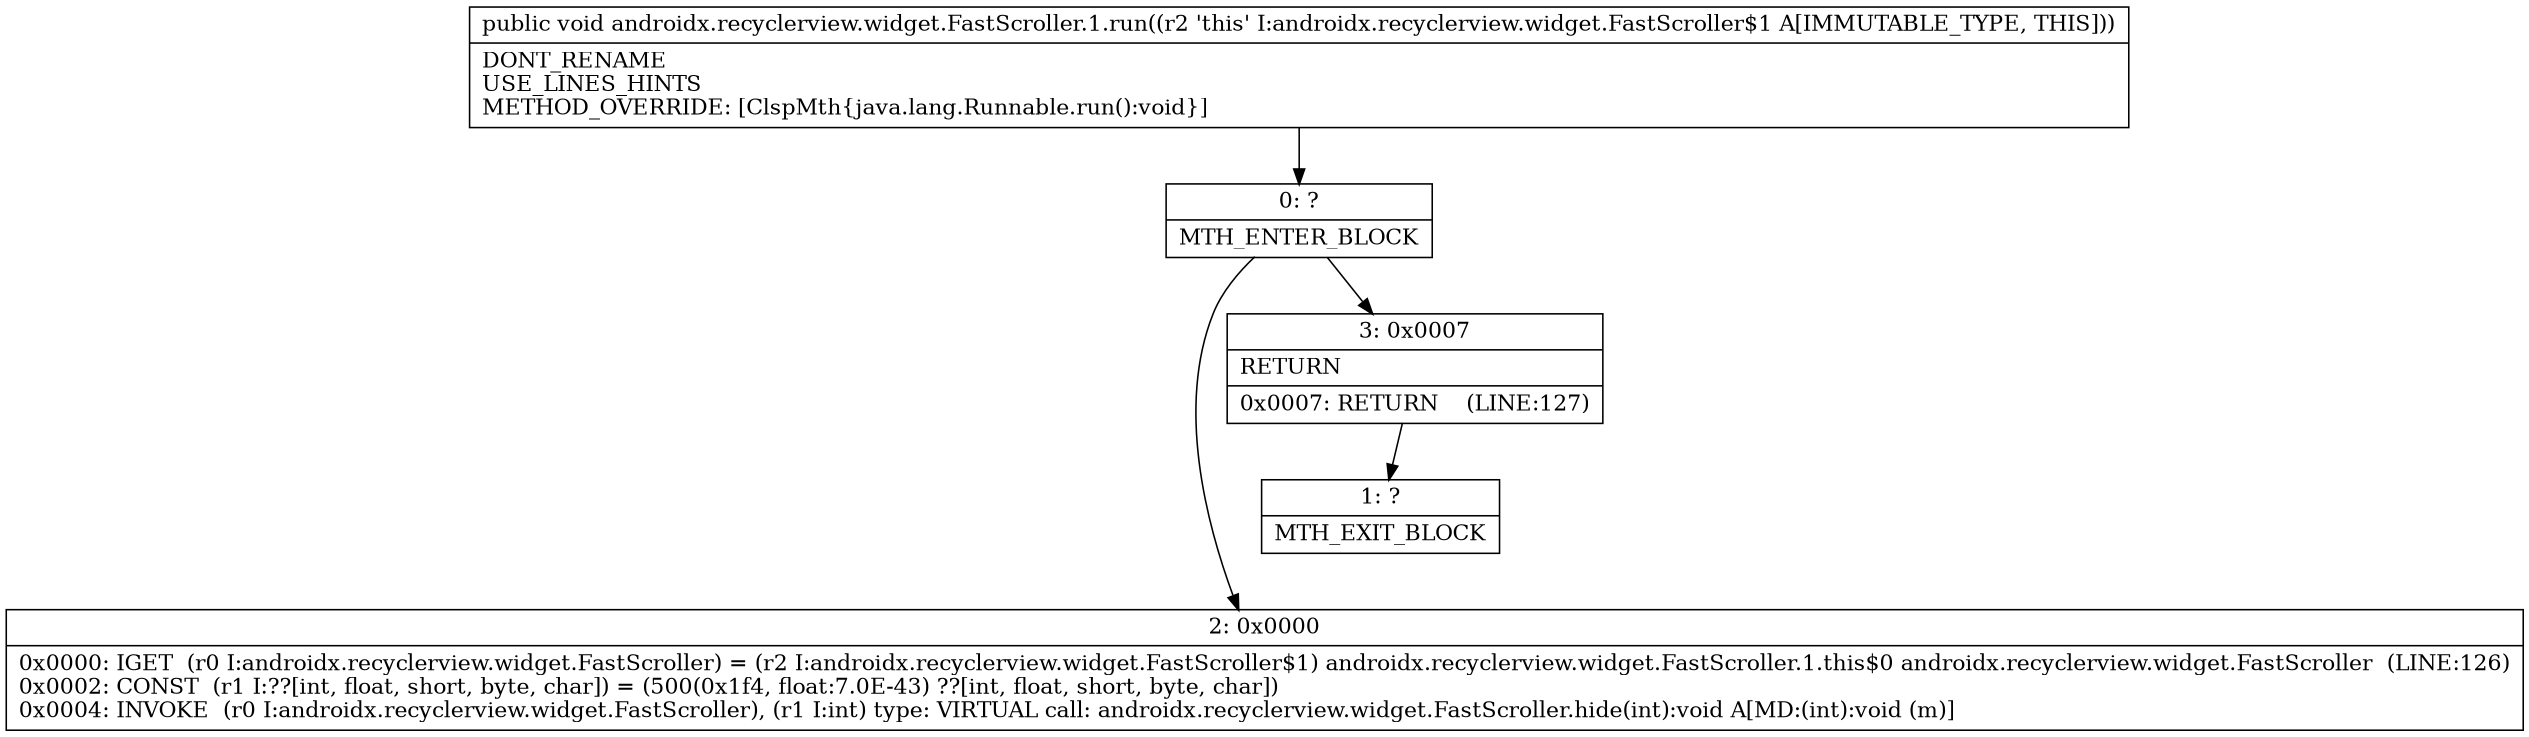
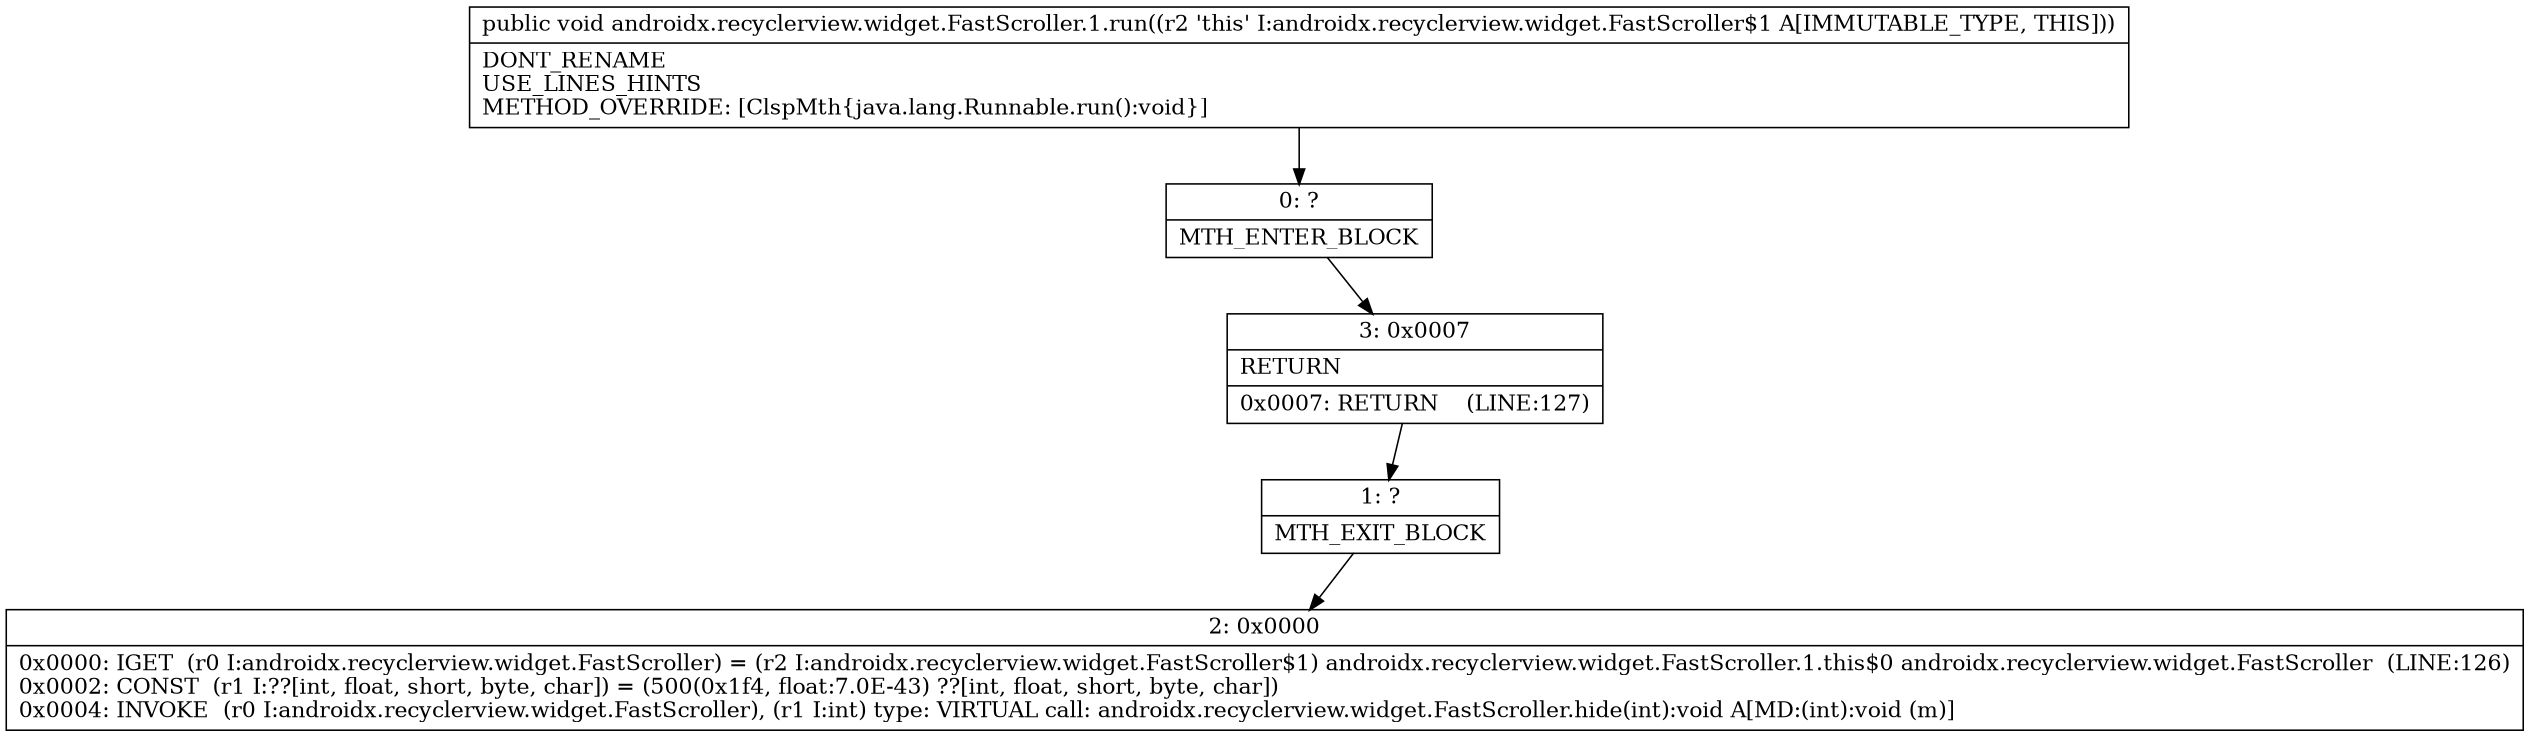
edge "0: ?" -> "2: 0x0000": now "1: ?" -> "2: 0x0000"
